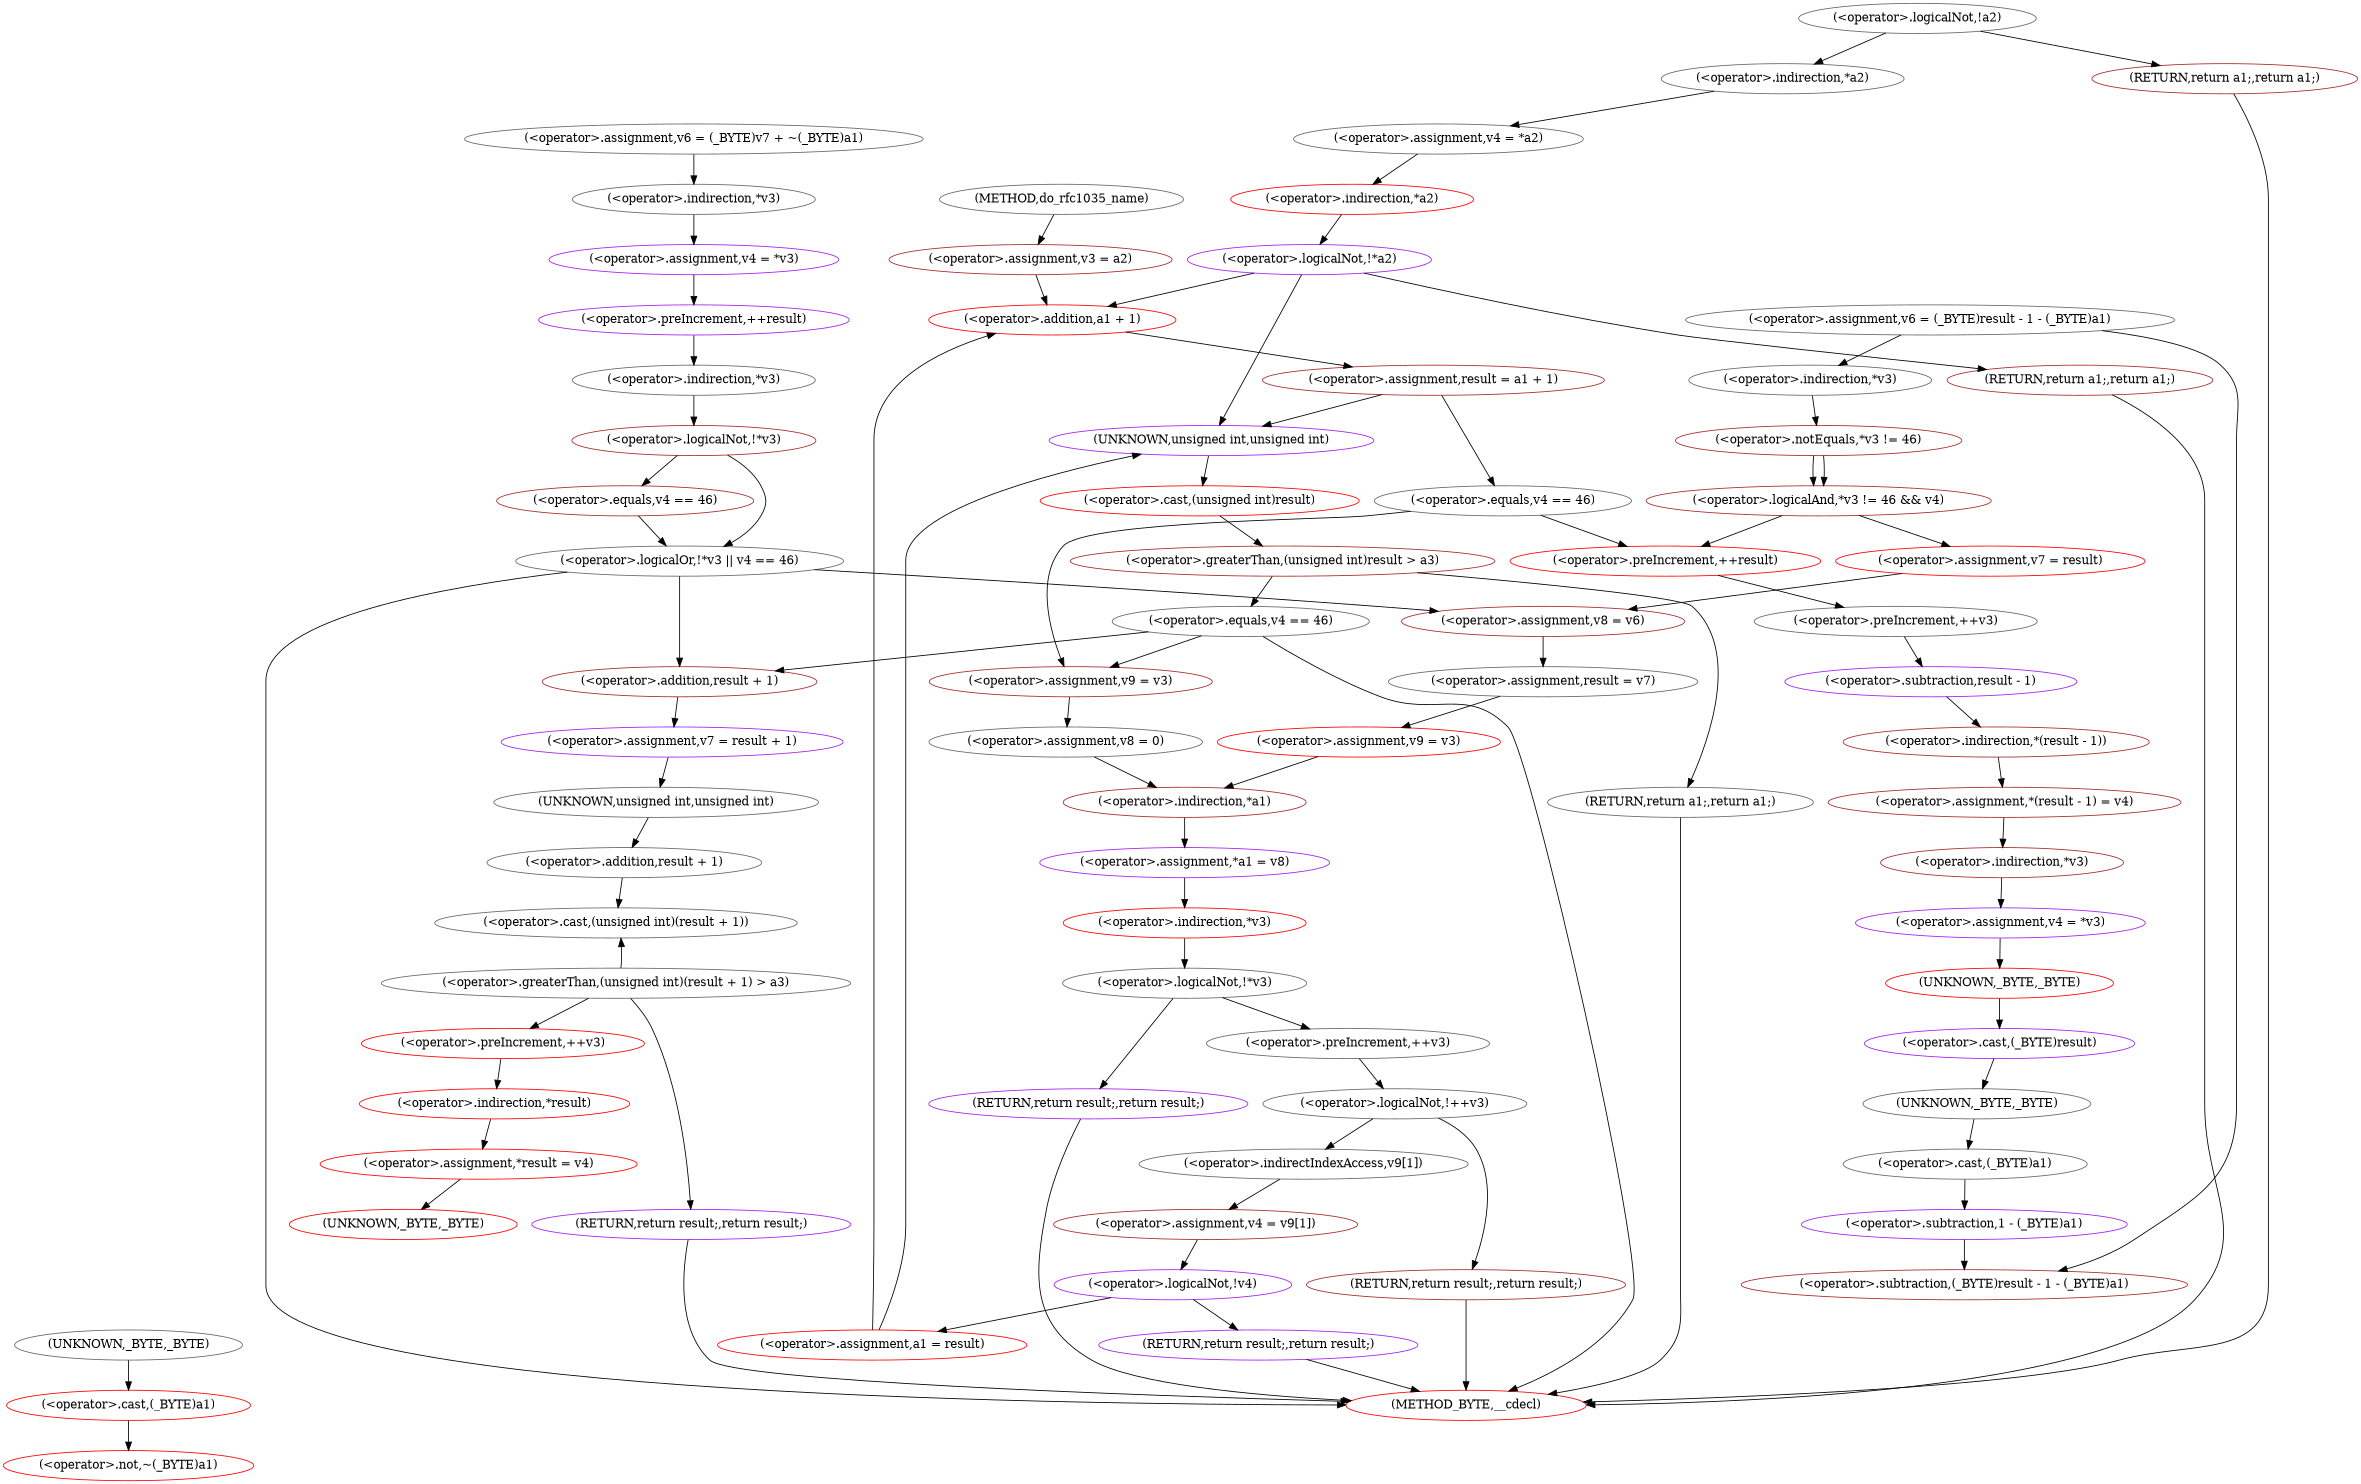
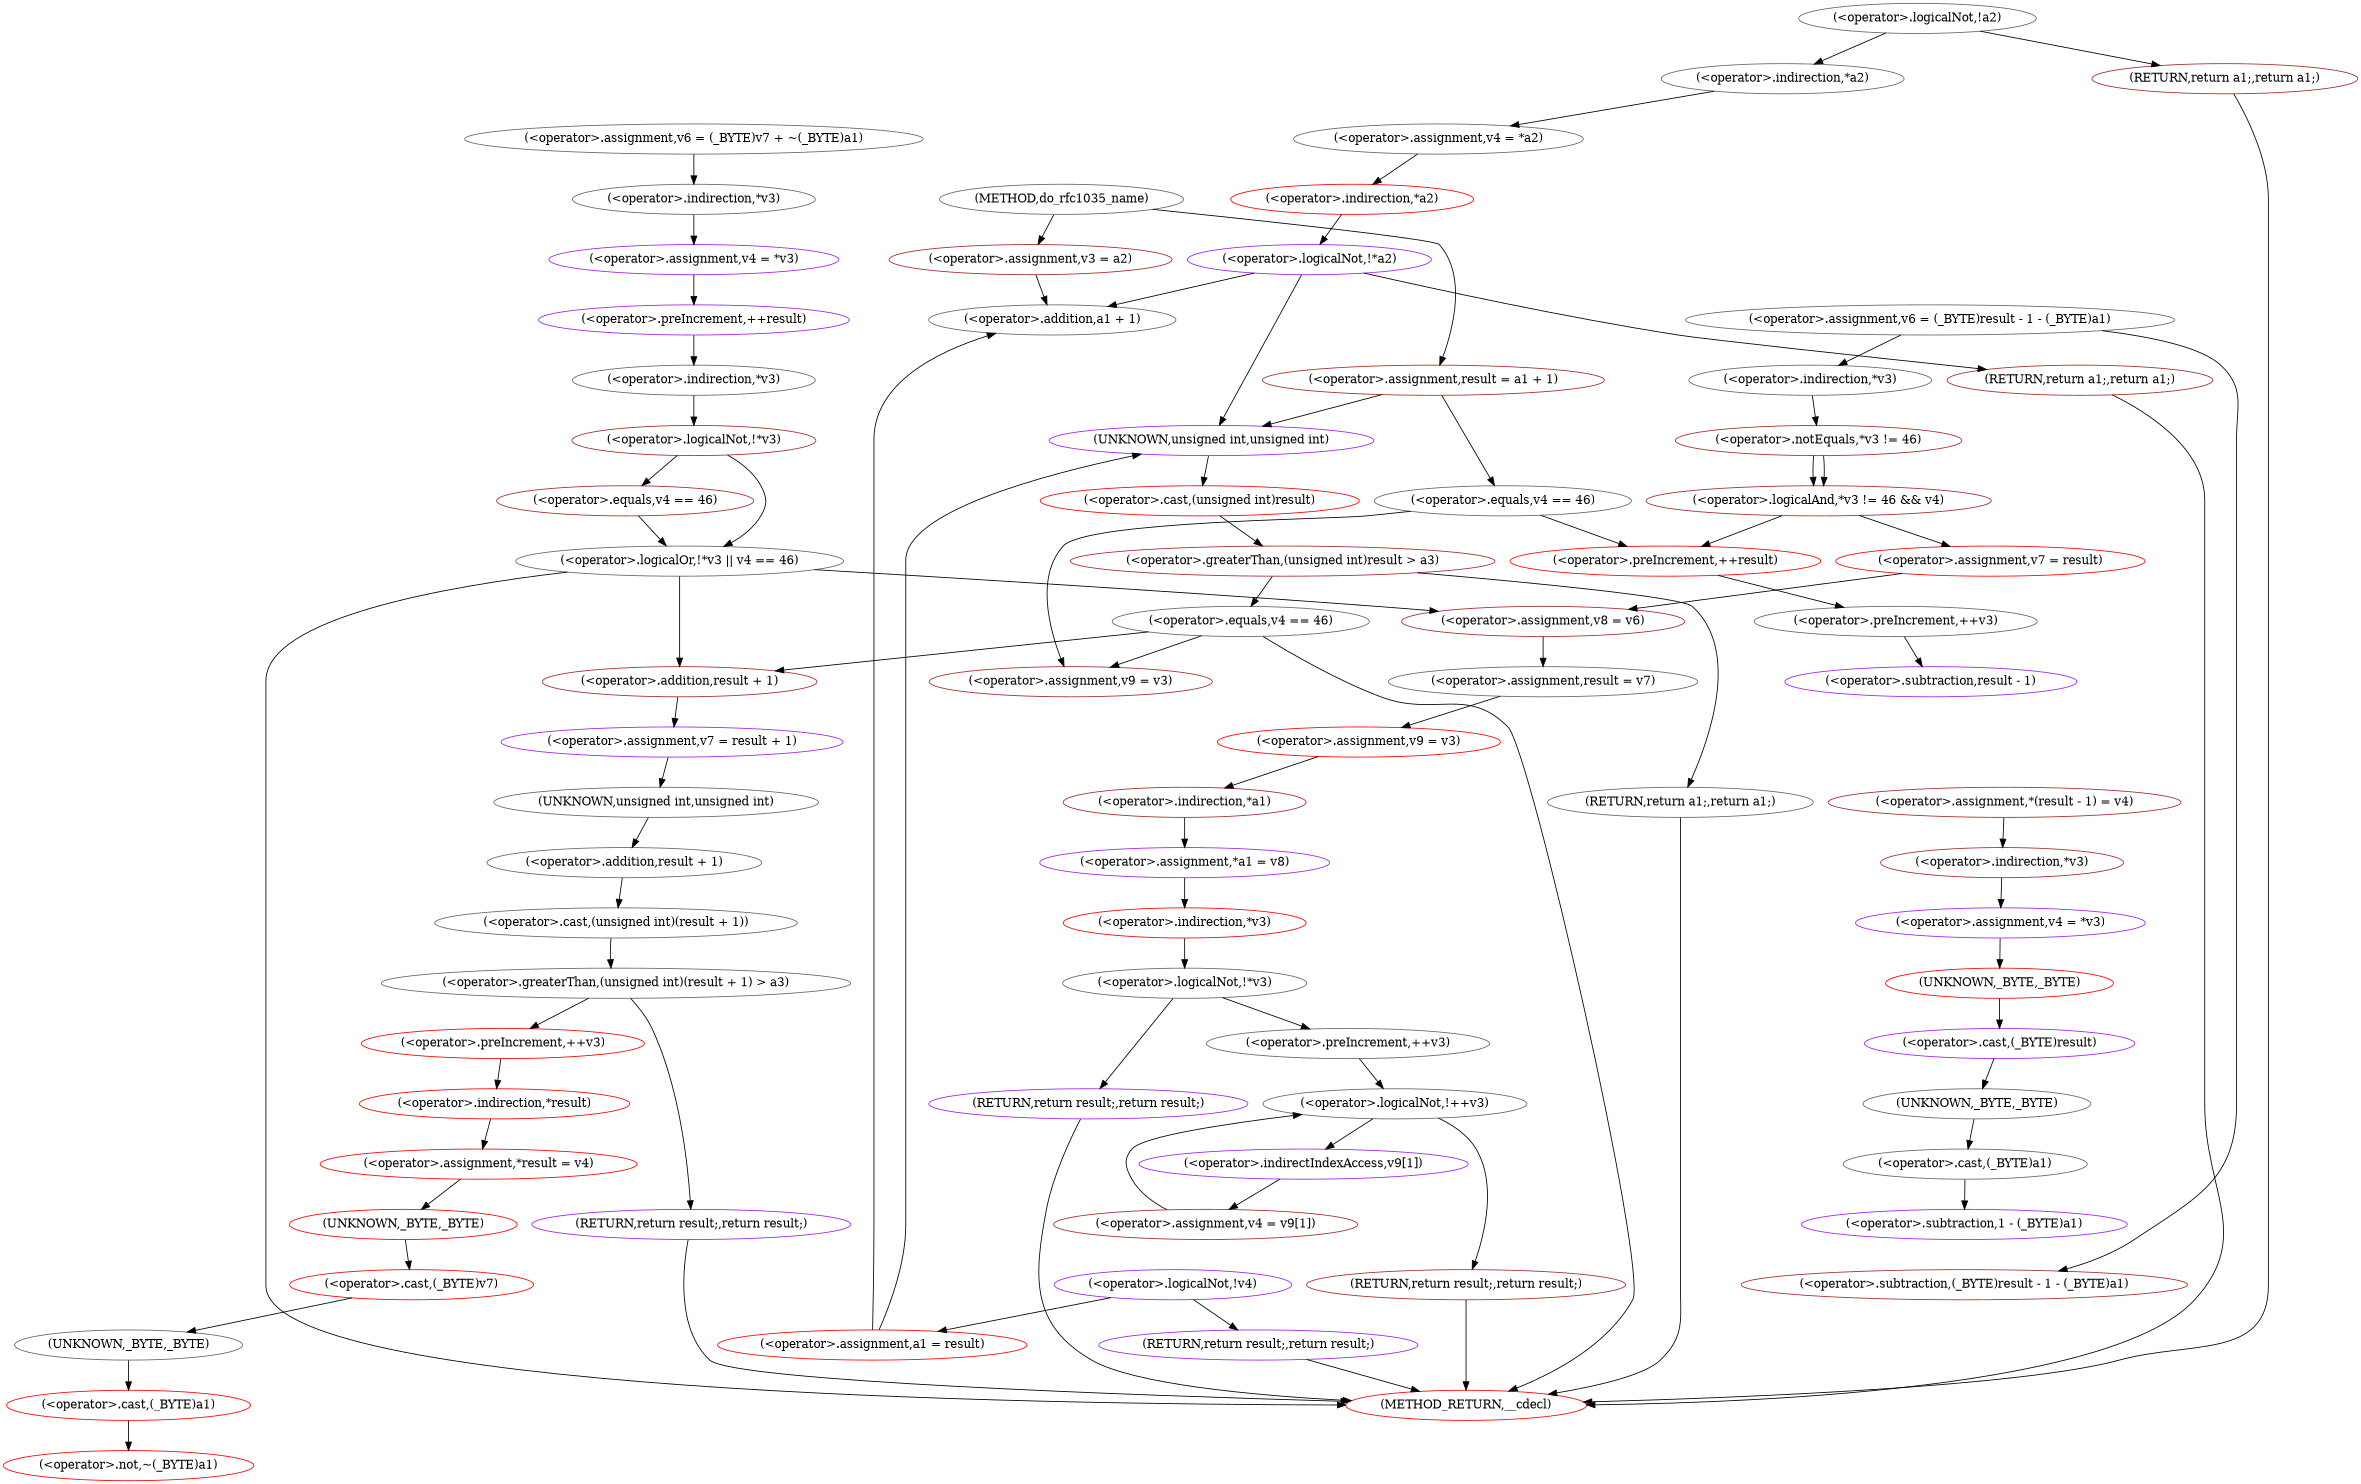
node "(<operator>.addition,a1 + 1)": color red -> gray40
edge "(<operator>.addition,a1 + 1)" -> "(<operator>.assignment,result = a1 + 1)": now "(METHOD,do_rfc1035_name)" -> "(<operator>.assignment,result = a1 + 1)"
node "(<operator>.assignment,v8 = 0)": removed
node "(<operator>.indirection,*(result - 1))": removed
edge "(<operator>.greaterThan,(unsigned int)(result + 1) > a3)" -> "(<operator>.cast,(unsigned int)(result + 1))": reversed
node "(<operator>.indirectIndexAccess,v9[1])": color gray40 -> purple
edge "(<operator>.subtraction,1 - (_BYTE)a1)" -> "(<operator>.subtraction,(_BYTE)result - 1 - (_BYTE)a1)": removed
edge "(<operator>.assignment,v4 = v9[1])" -> "(<operator>.logicalNot,!v4)": now "(<operator>.assignment,v4 = v9[1])" -> "(<operator>.logicalNot,!++v3)"
node "(<operator>.cast,(_BYTE)v7)": added
node "(METHOD_BYTE,__cdecl)": label "(METHOD_BYTE,__cdecl)" -> "(METHOD_RETURN,__cdecl)"
